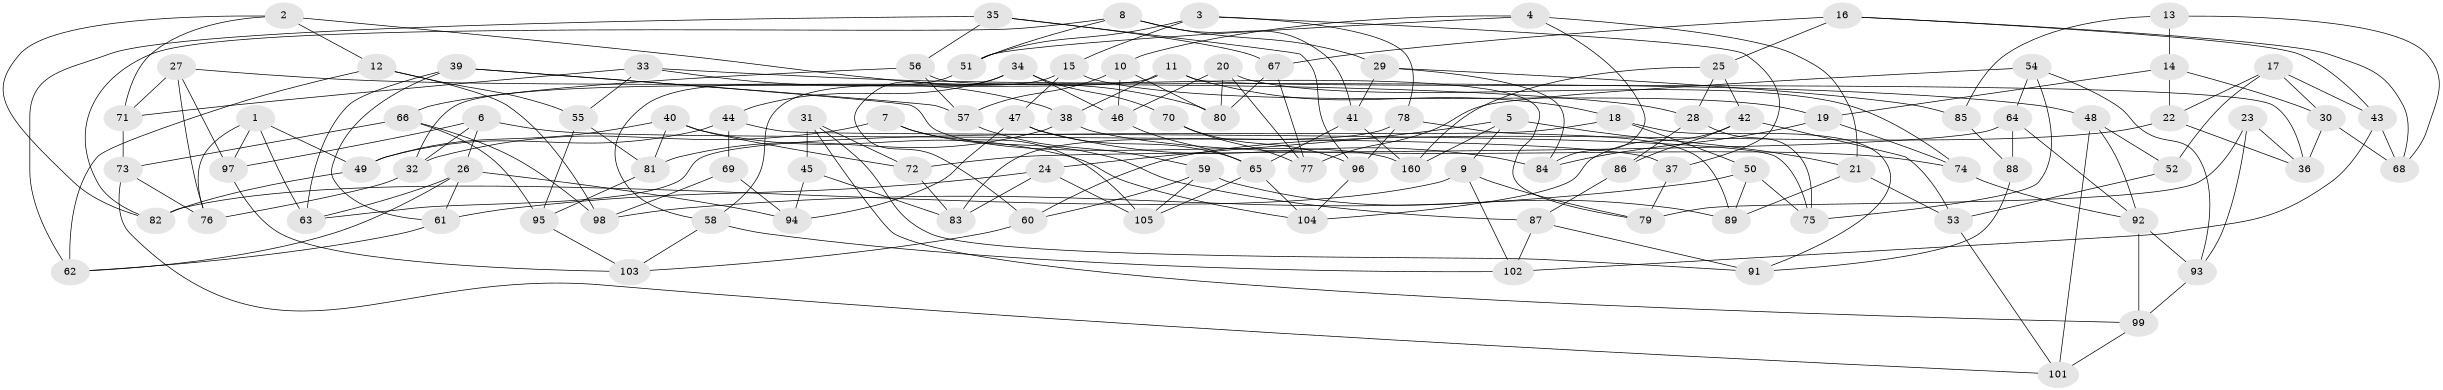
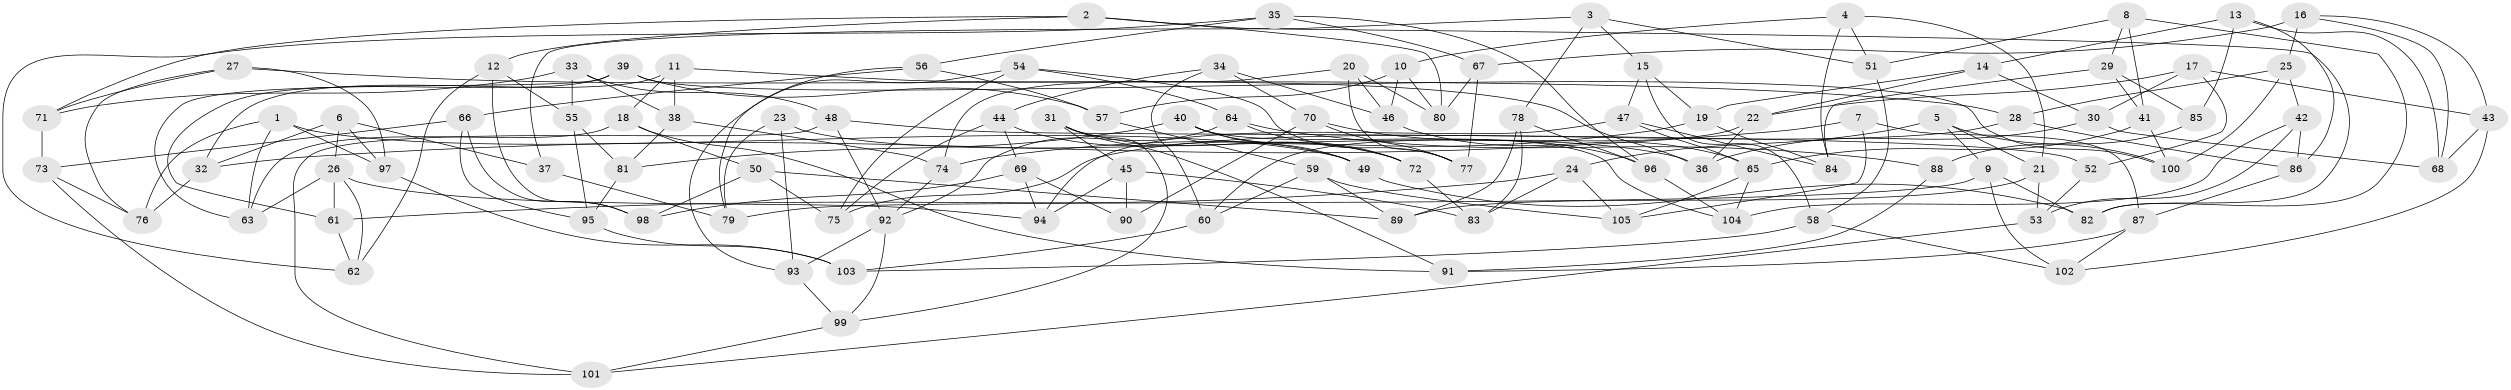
edge "13" -- "86": added
node "160": label "160" -> "100"
node "90": added
